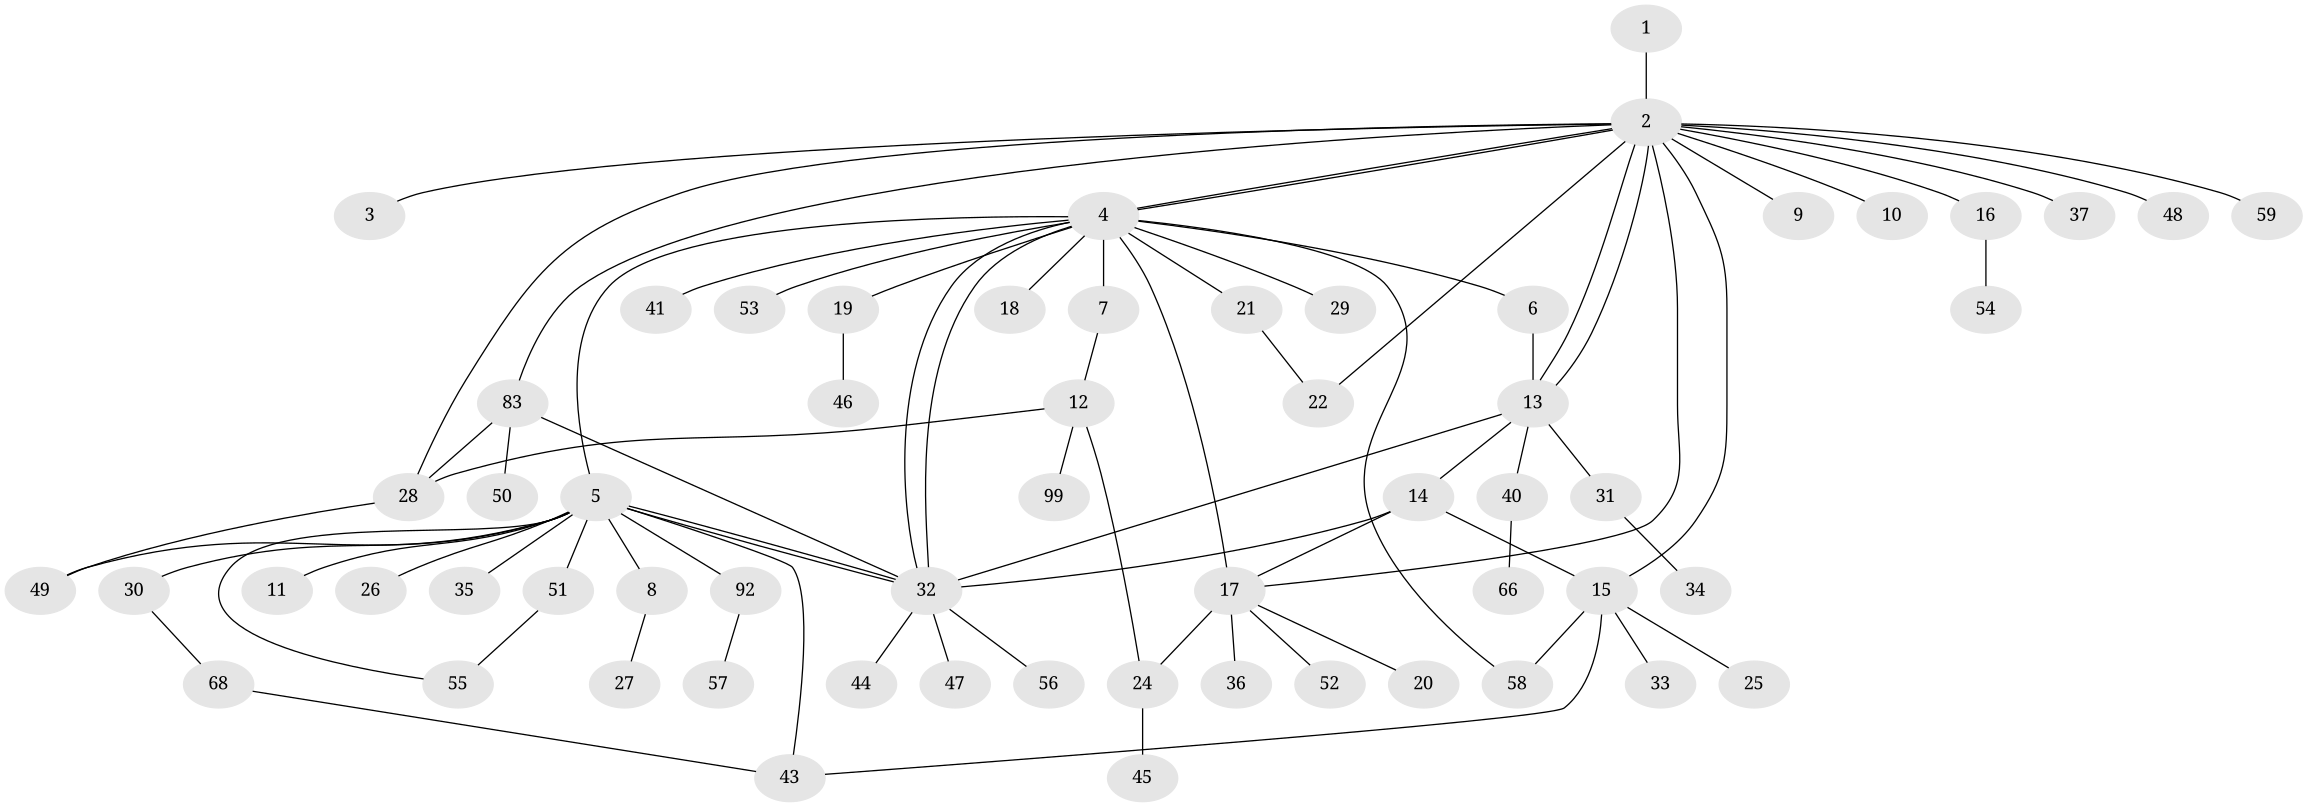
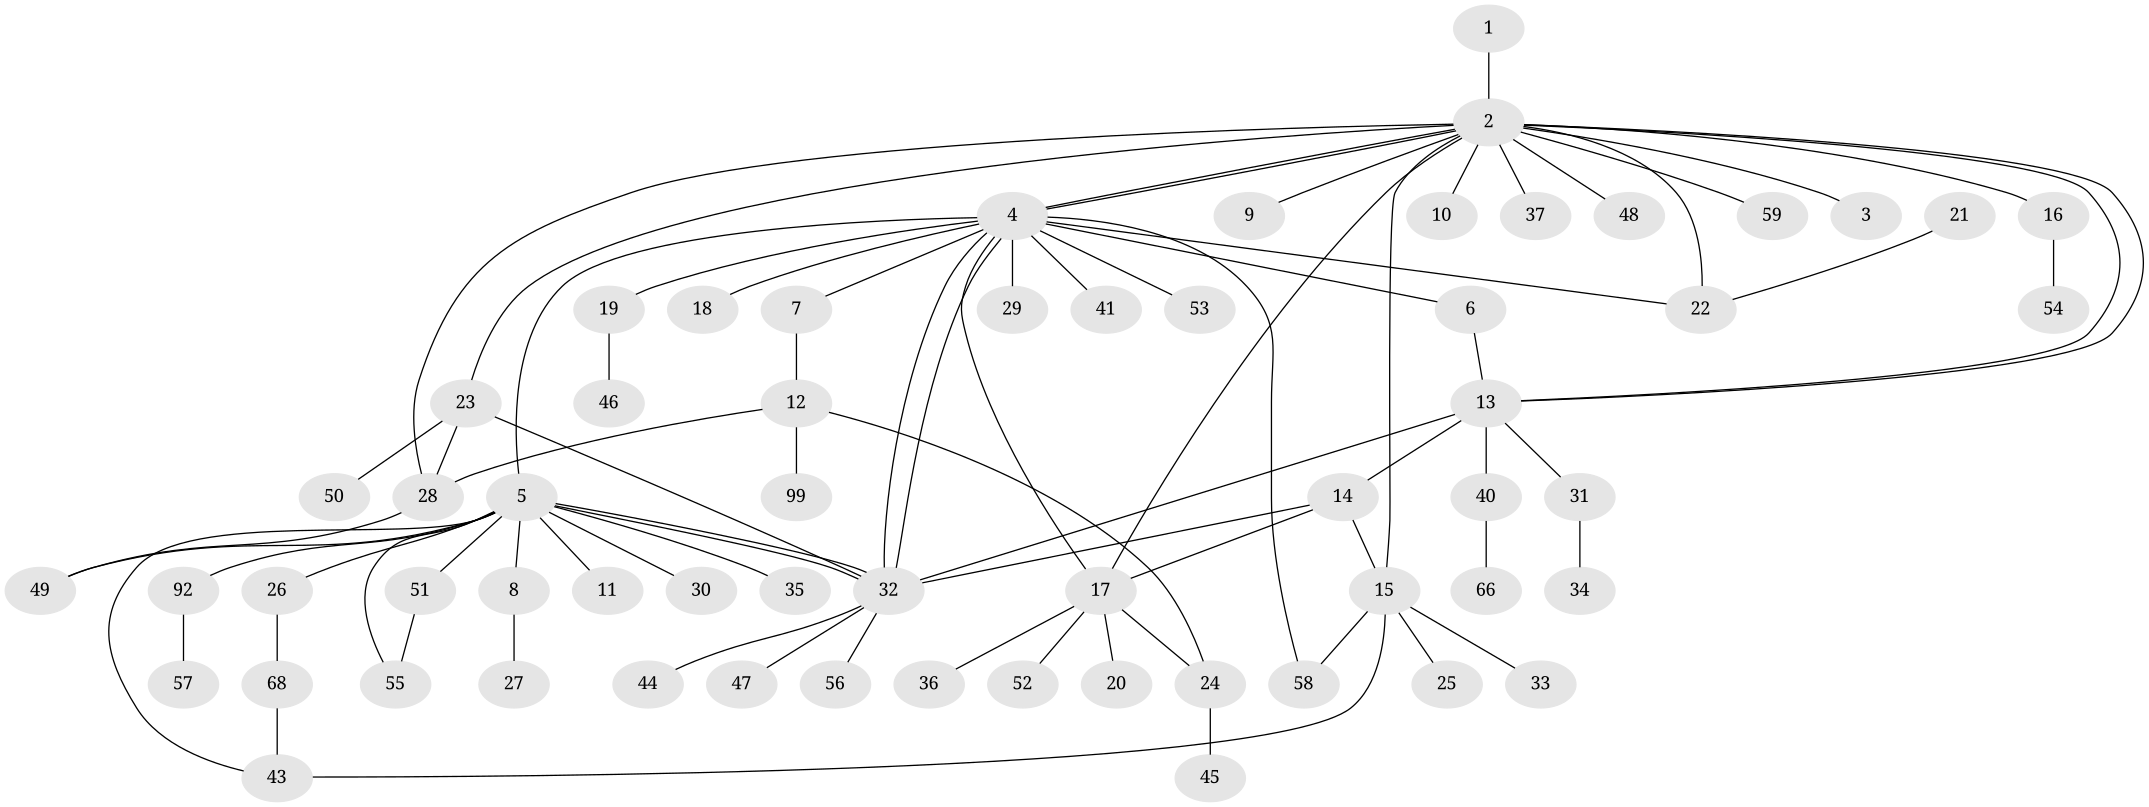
edge "4" -- "21": now "4" -- "22"
node "83": label "83" -> "23"
edge "30" -- "68": now "26" -- "68"
